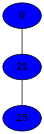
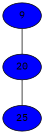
node "0": label "0" -> "9"
node "21": label "21" -> "20"
